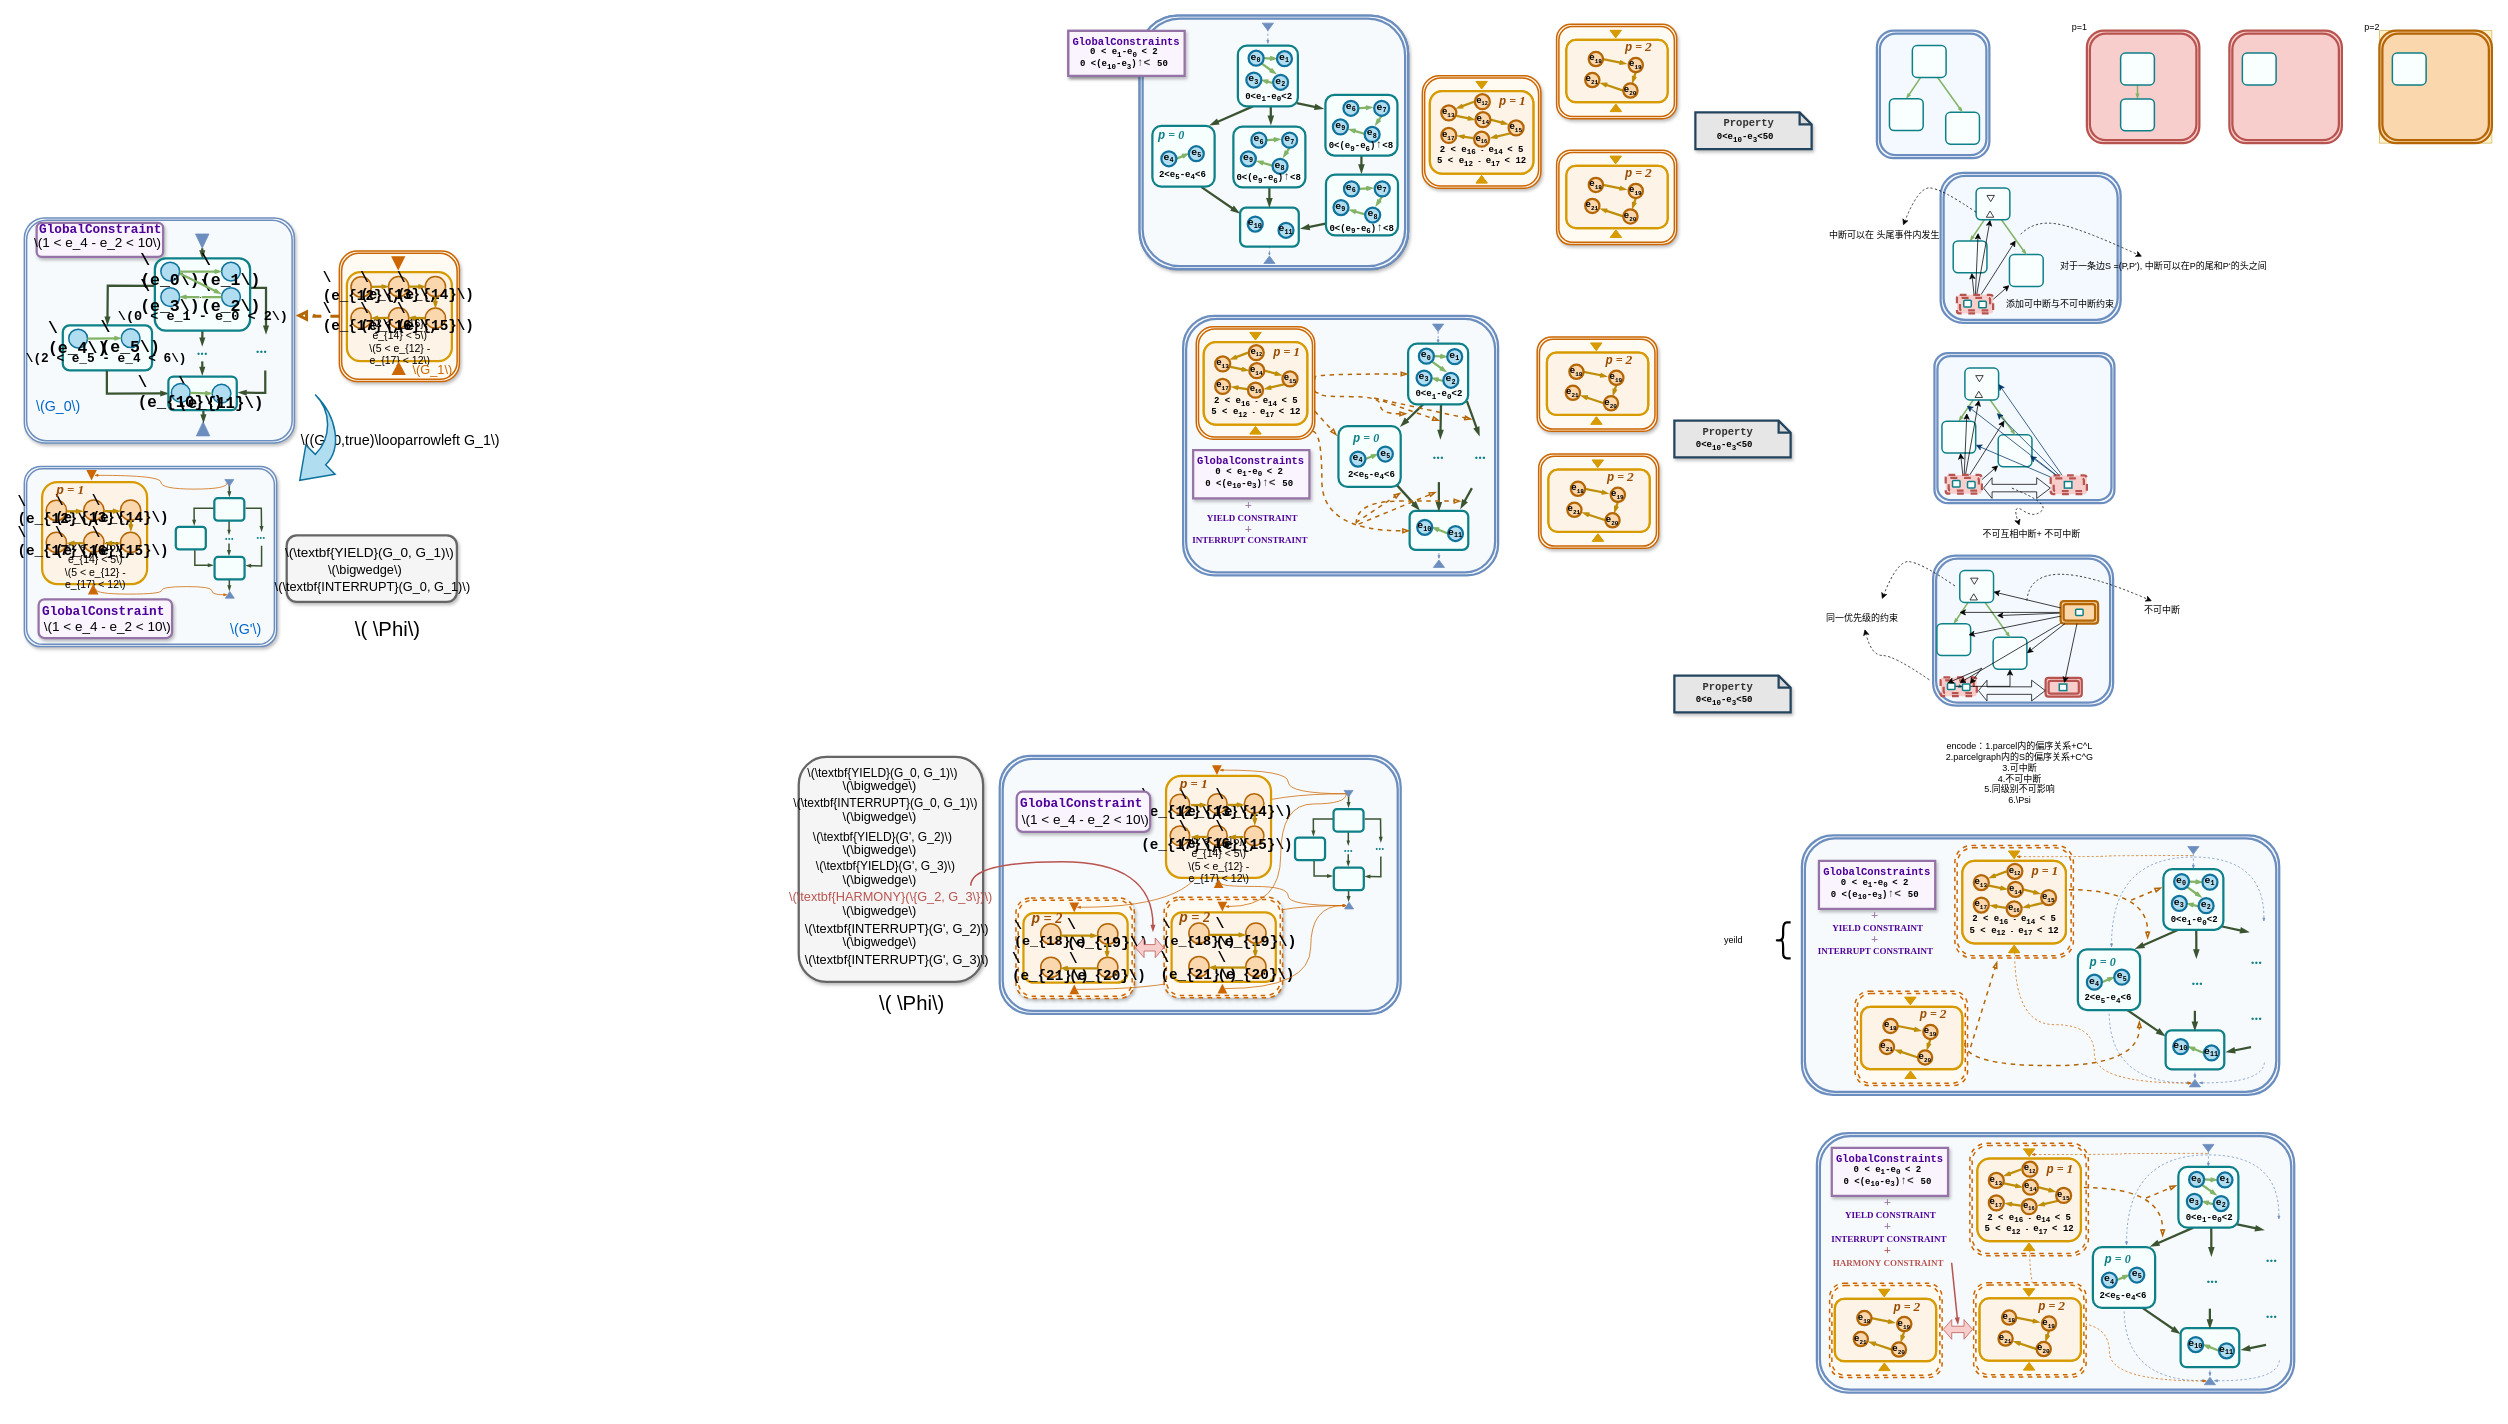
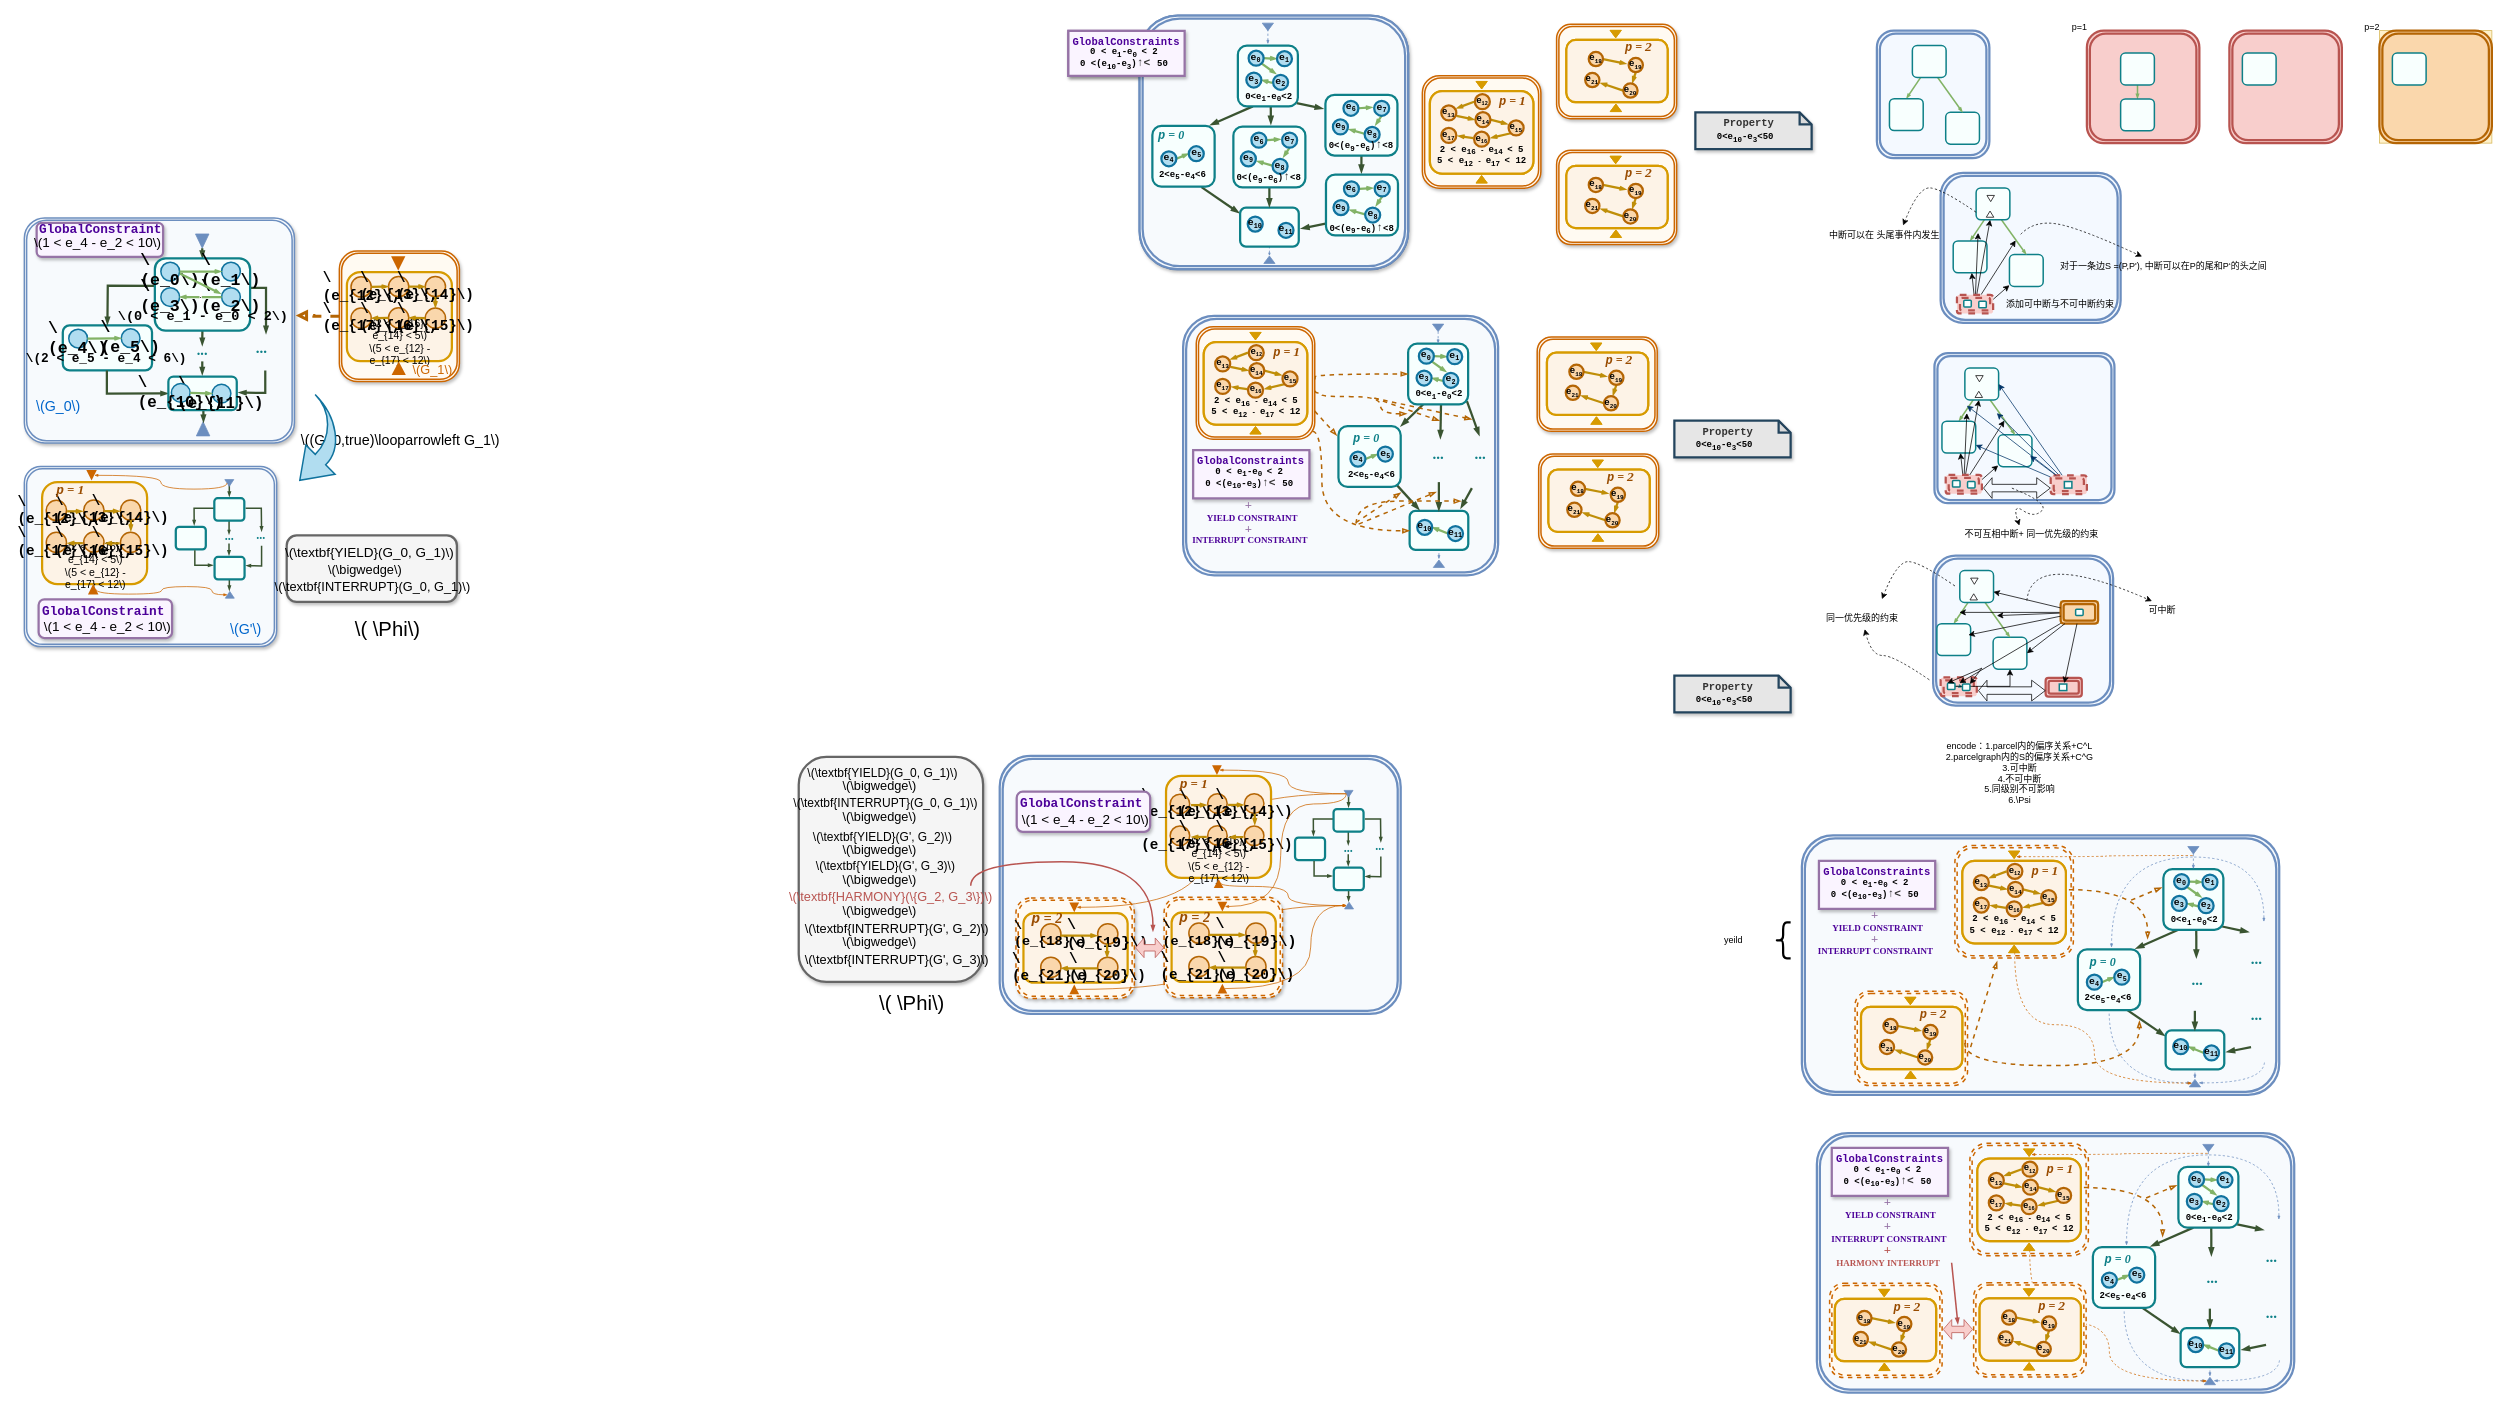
node "不可互相中断+ 不可中断": label "不可互相中断+ 不可中断" -> "不可互相中断+ 同一优先级的约束"
node "不可中断": label "不可中断" -> "可中断"
node "HARMONY CONSTRAINT": label "HARMONY CONSTRAINT" -> "HARMONY INTERRUPT"
